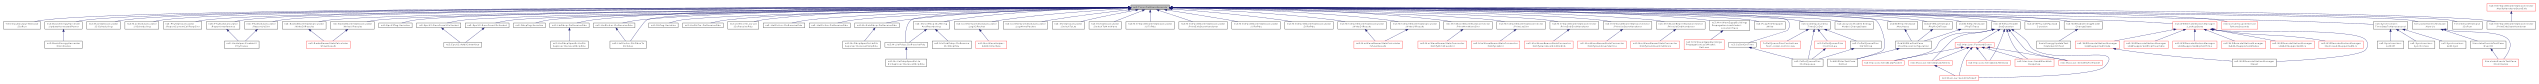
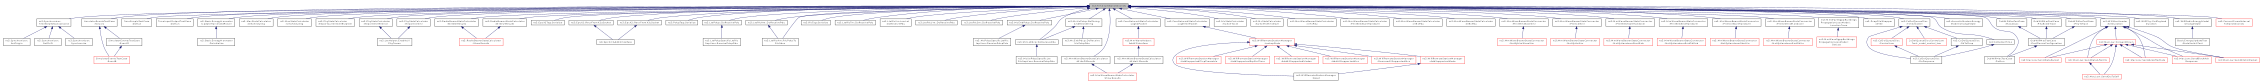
edge "ns3::WifiRemoteStationManager ::LookupState" -> "ns3::Time::GetNanoSeconds": now "ns3::WifiRemoteStationManager ::LookupState" -> "ns3::CoreNetworkStatsCalculator ::LogMmePacket"
edge "ns3::MmWaveBearerStatsCalculator ::WriteUlResults" -> "ns3::Time::GetNanoSeconds": now "ns3::MmWaveBearerStatsCalculator ::WriteUlResults" -> "ns3::MmWaveHelper:: AddX2Interface"
edge "ns3::MmWaveBearerStatsConnector ::PrintEnbStartHandover" -> "ns3::MmWaveBearerStatsConnector ::NotifyHandoverStartEnb": reversed
node "ns8::PhyStatsCalculator ::ReportInterference": label "ns8::PhyStatsCalculator ::ReportInterference" -> "ns3::PhyStatsCalculator ::ReportInterference"
node "SimulatorEventsTestCase ::DoInitialize": label "SimulatorEventsTestCase ::DoInitialize" -> "SimulatorEventsTestCase ::EventB"
edge "ns3::MacLow::SendCtsToSelf" -> "ns3::WifiMacHeader ::SetDuration": removed
